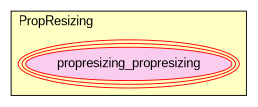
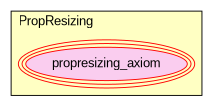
node "propresizing_propresizing": label "propresizing_propresizing" -> "propresizing_axiom"
